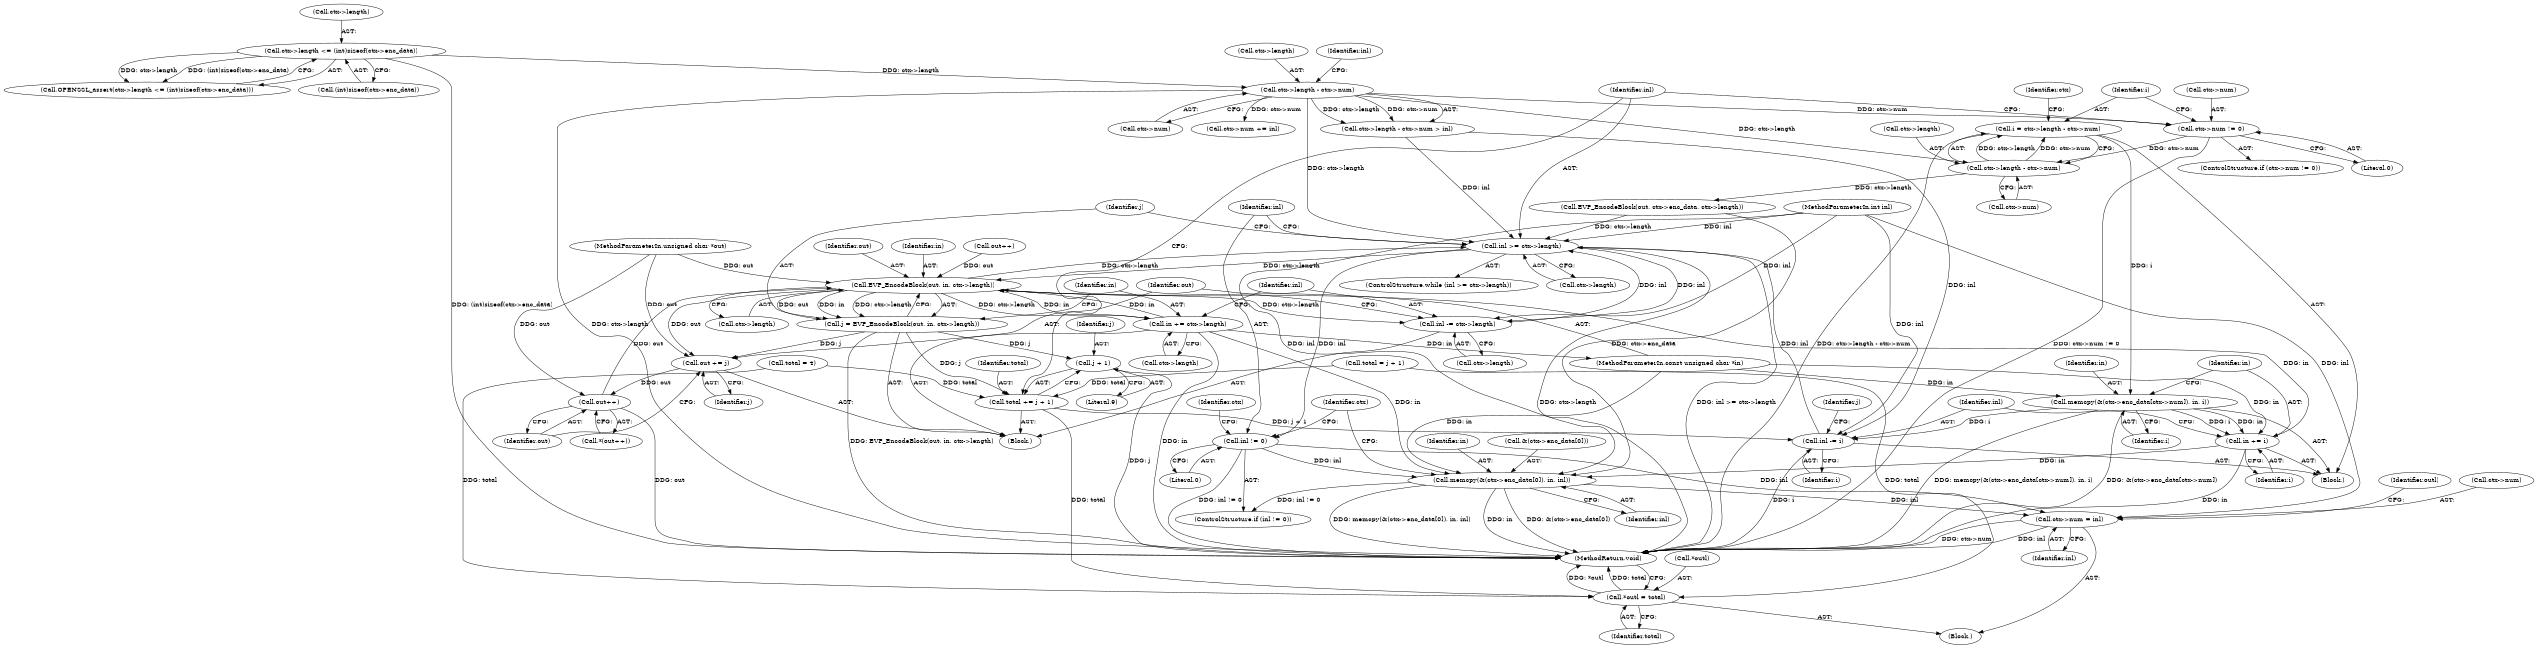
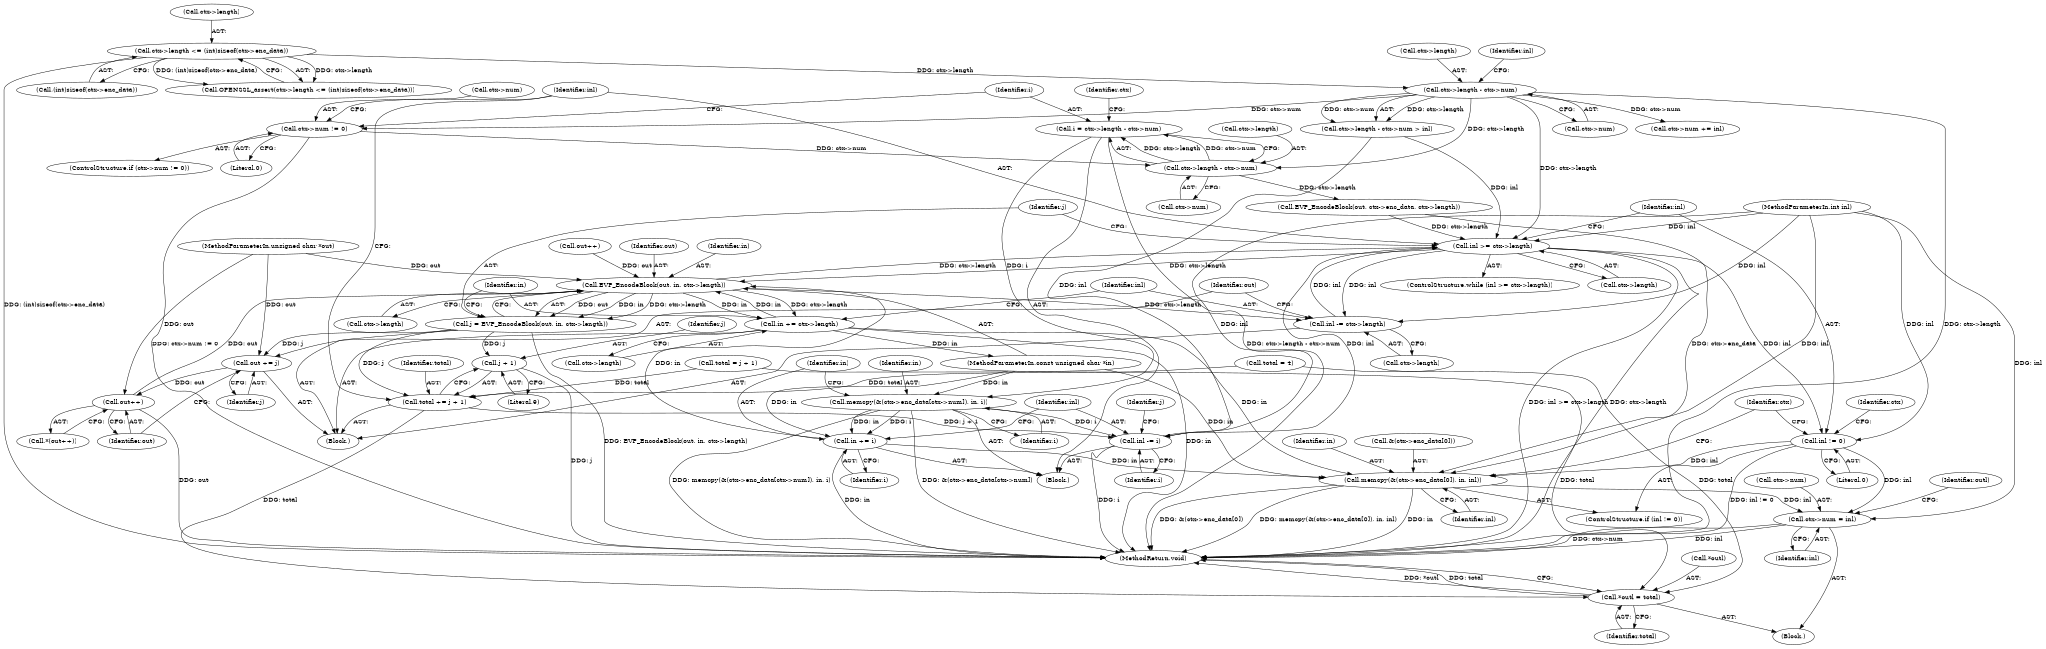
edge "(Call,EVP_EncodeBlock(out, in, ctx->length))" -> "(Call,out += j)": removed, label "DDG: out"
edge "(MethodParameterIn,int inl)" -> "(Call,inl != 0)": added, label "DDG: inl"
edge "(Call,memcpy(&(ctx->enc_data[0]), in, inl))" -> "(ControlStructure,if (inl != 0))": label "DDG: inl != 0" -> "AST: "
